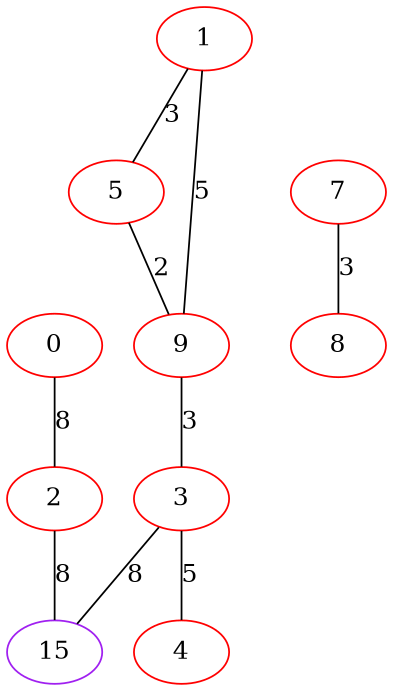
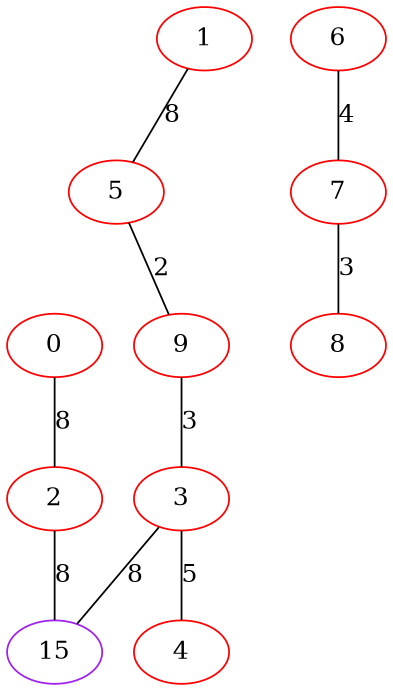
node "6": added
edge "1" -- "5": label "3" -> "8"
edge "1" -- "9": removed, label "5"
